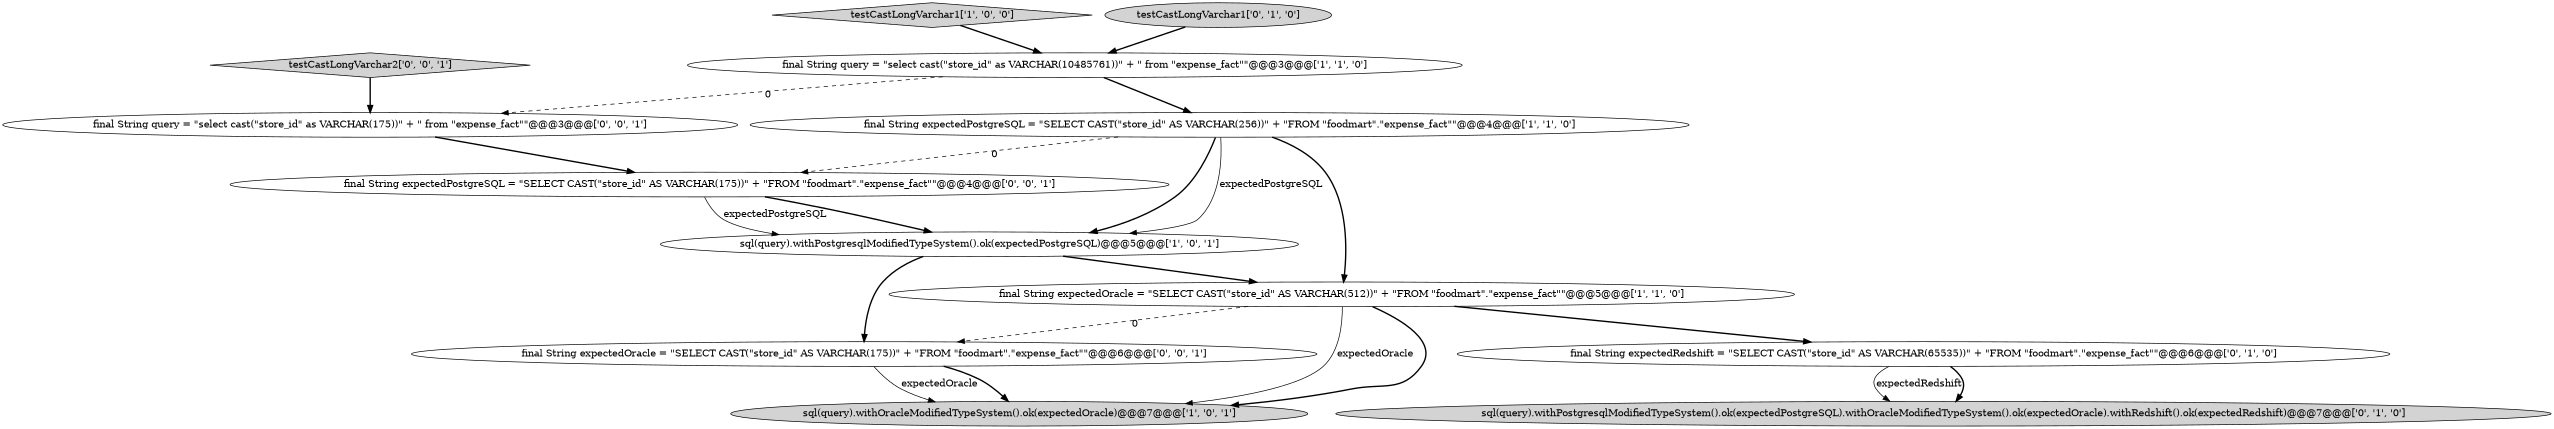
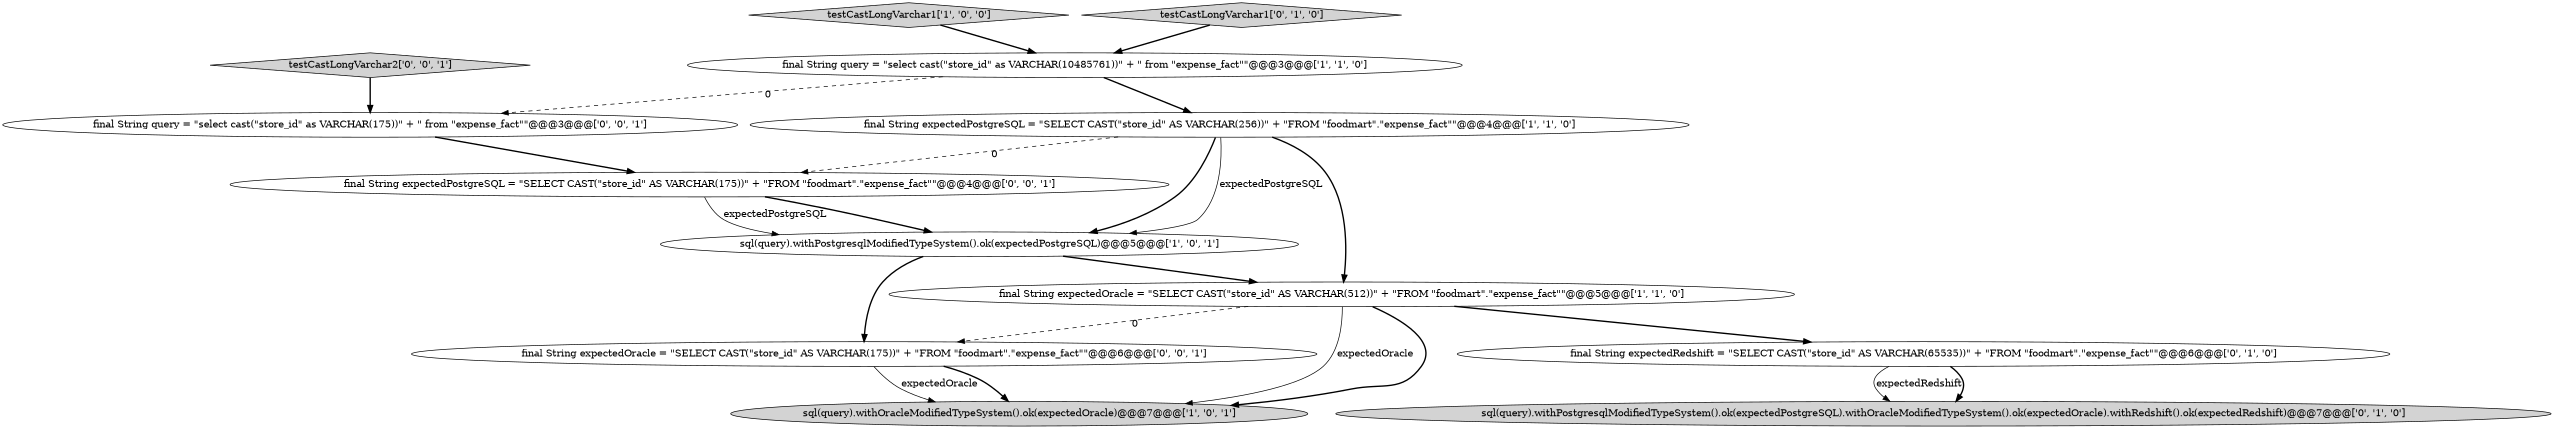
node "testCastLongVarchar1['0', '1', '0']": shape ellipse -> diamond
